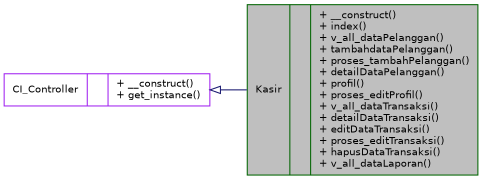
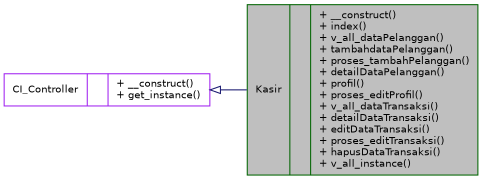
node "Kasir": text "+ v_all_dataLaporan()" -> "+ v_all_instance()"
